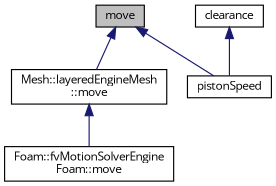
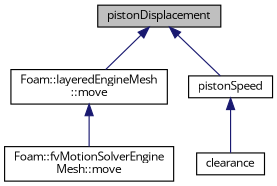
node "move": label "move" -> "pistonDisplacement"
edge "pistonSpeed" -> "clearance": reversed
node "Mesh::layeredEngineMesh ::move": label "Mesh::layeredEngineMesh ::move" -> "Foam::layeredEngineMesh ::move"
node "Foam::fvMotionSolverEngine Foam::move": label "Foam::fvMotionSolverEngine Foam::move" -> "Foam::fvMotionSolverEngine Mesh::move"
